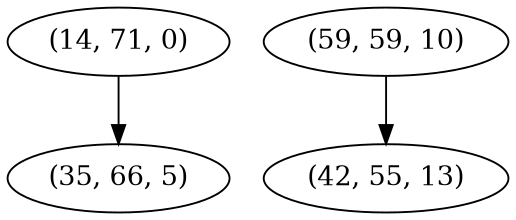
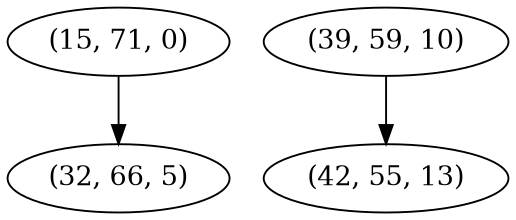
node "(14, 71, 0)": label "(14, 71, 0)" -> "(15, 71, 0)"
node "(59, 59, 10)": label "(59, 59, 10)" -> "(39, 59, 10)"
node "(35, 66, 5)": label "(35, 66, 5)" -> "(32, 66, 5)"
